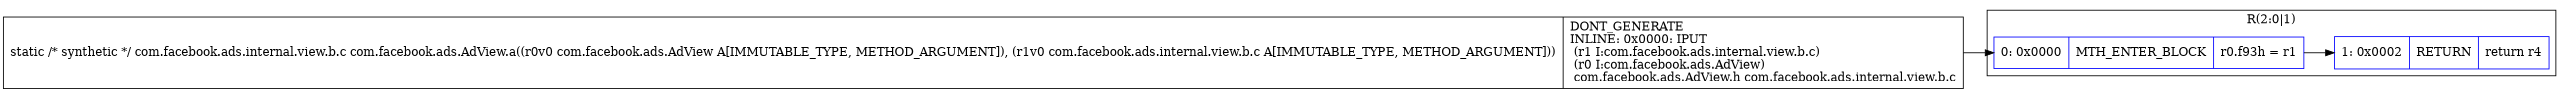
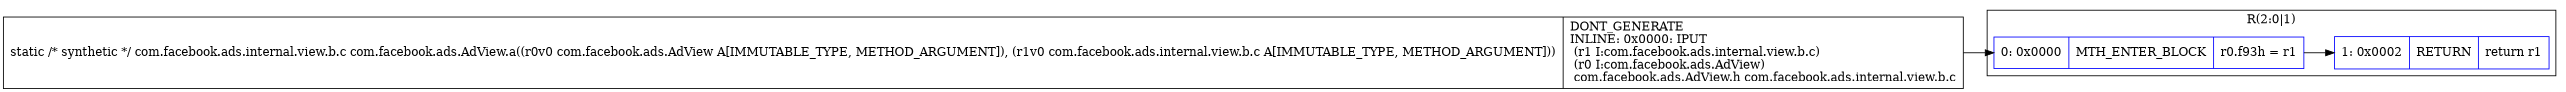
node "1: 0x0002": text "return r4" -> "return r1"
